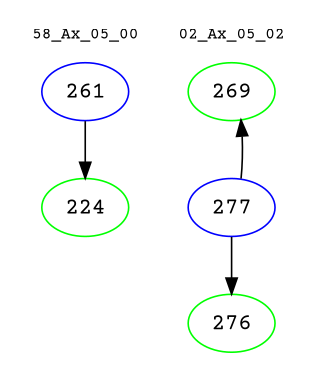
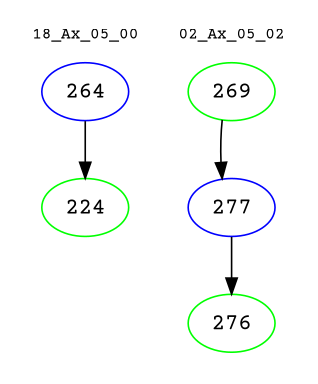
cluster "58_Ax_05_00": label "58_Ax_05_00" -> "18_Ax_05_00"
node "261": label "261" -> "264"
edge "277" -> "269": reversed
